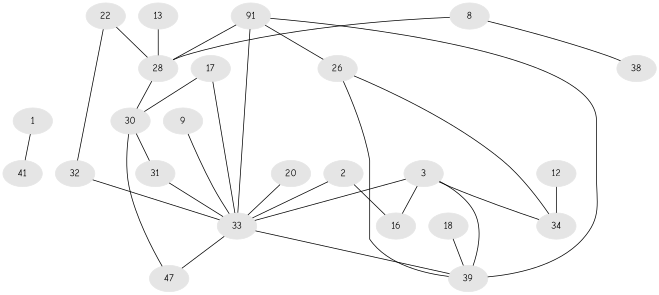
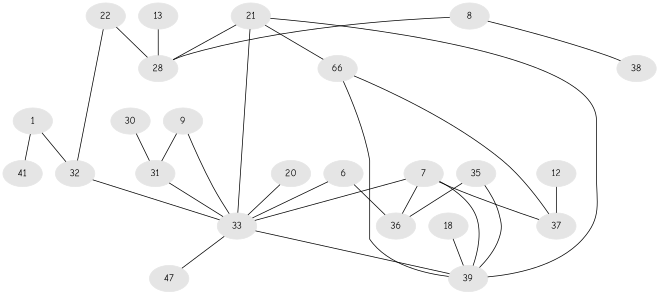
node "91": label "91" -> "21"
node "17": removed
node "26": label "26" -> "66"
edge "28" -- "30": removed
edge "1" -- "32": added
edge "9" -- "31": added
node "2": label "2" -> "6"
node "3": label "3" -> "7"
node "35": added
edge "30" -- "47": removed
node "16": label "16" -> "36"
node "34": label "34" -> "37"
